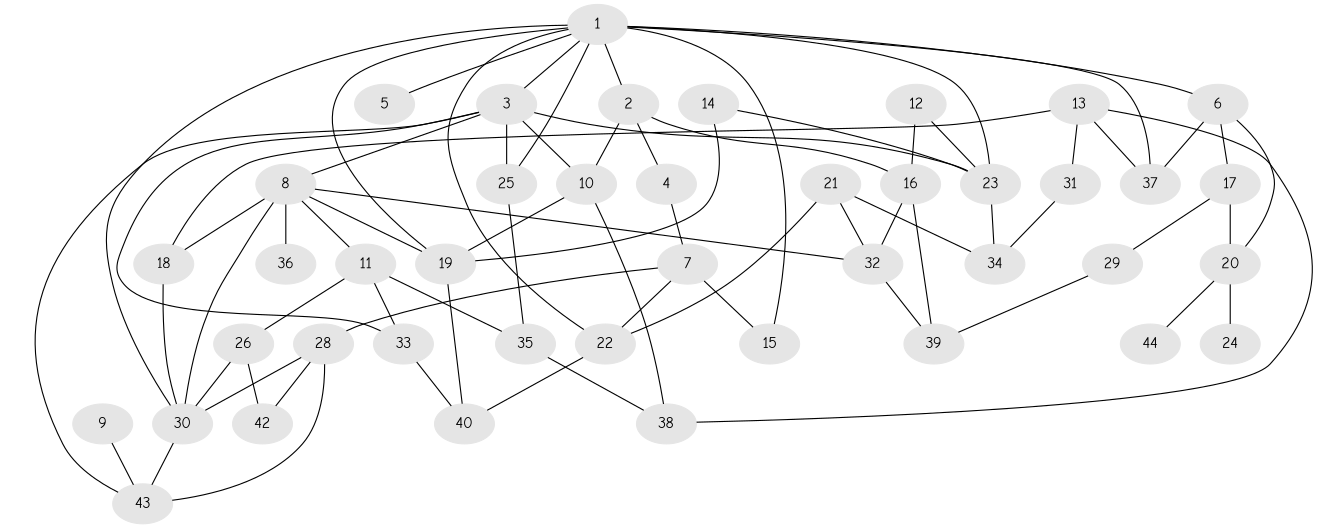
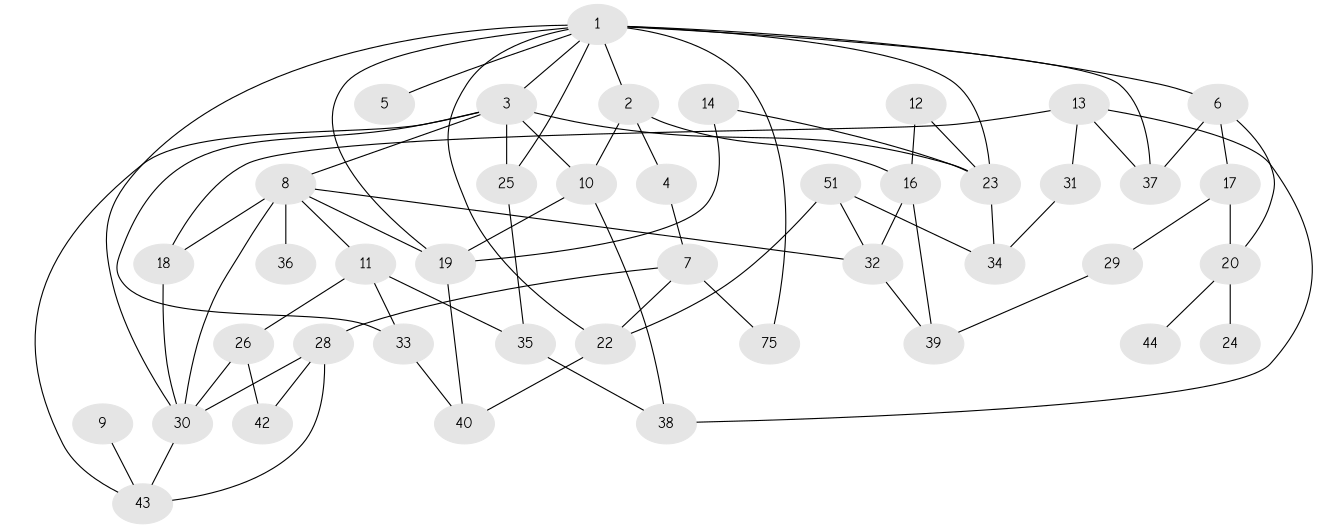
node "21": label "21" -> "51"
node "15": label "15" -> "75"
